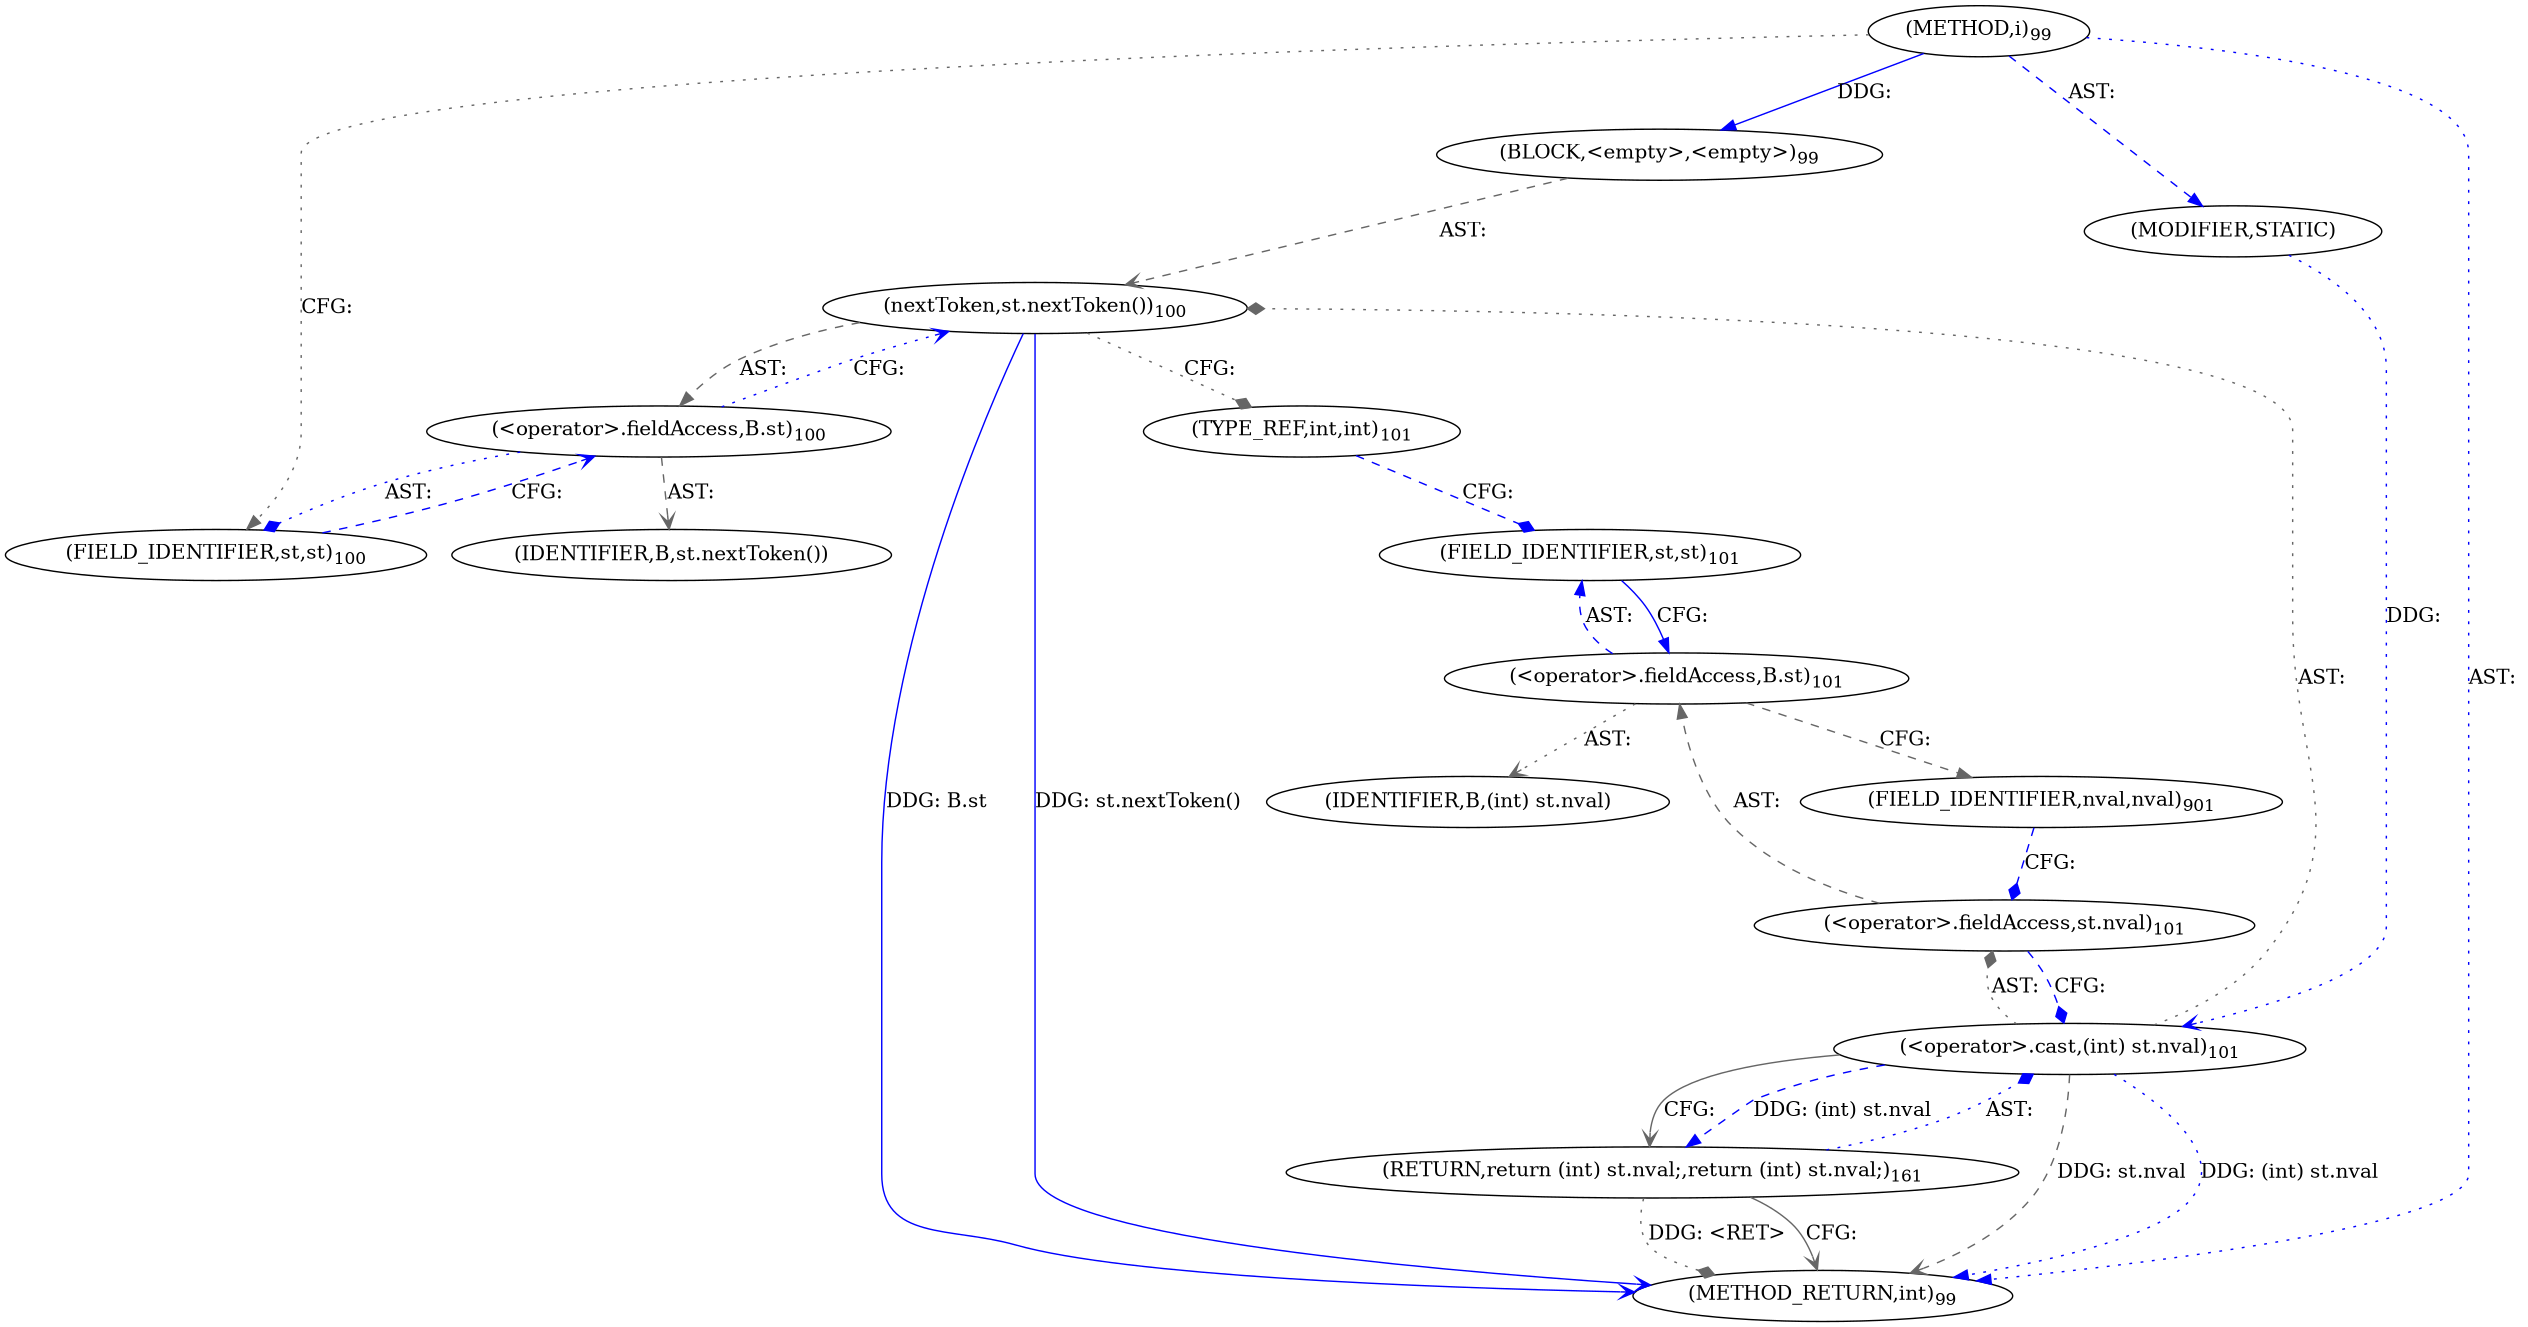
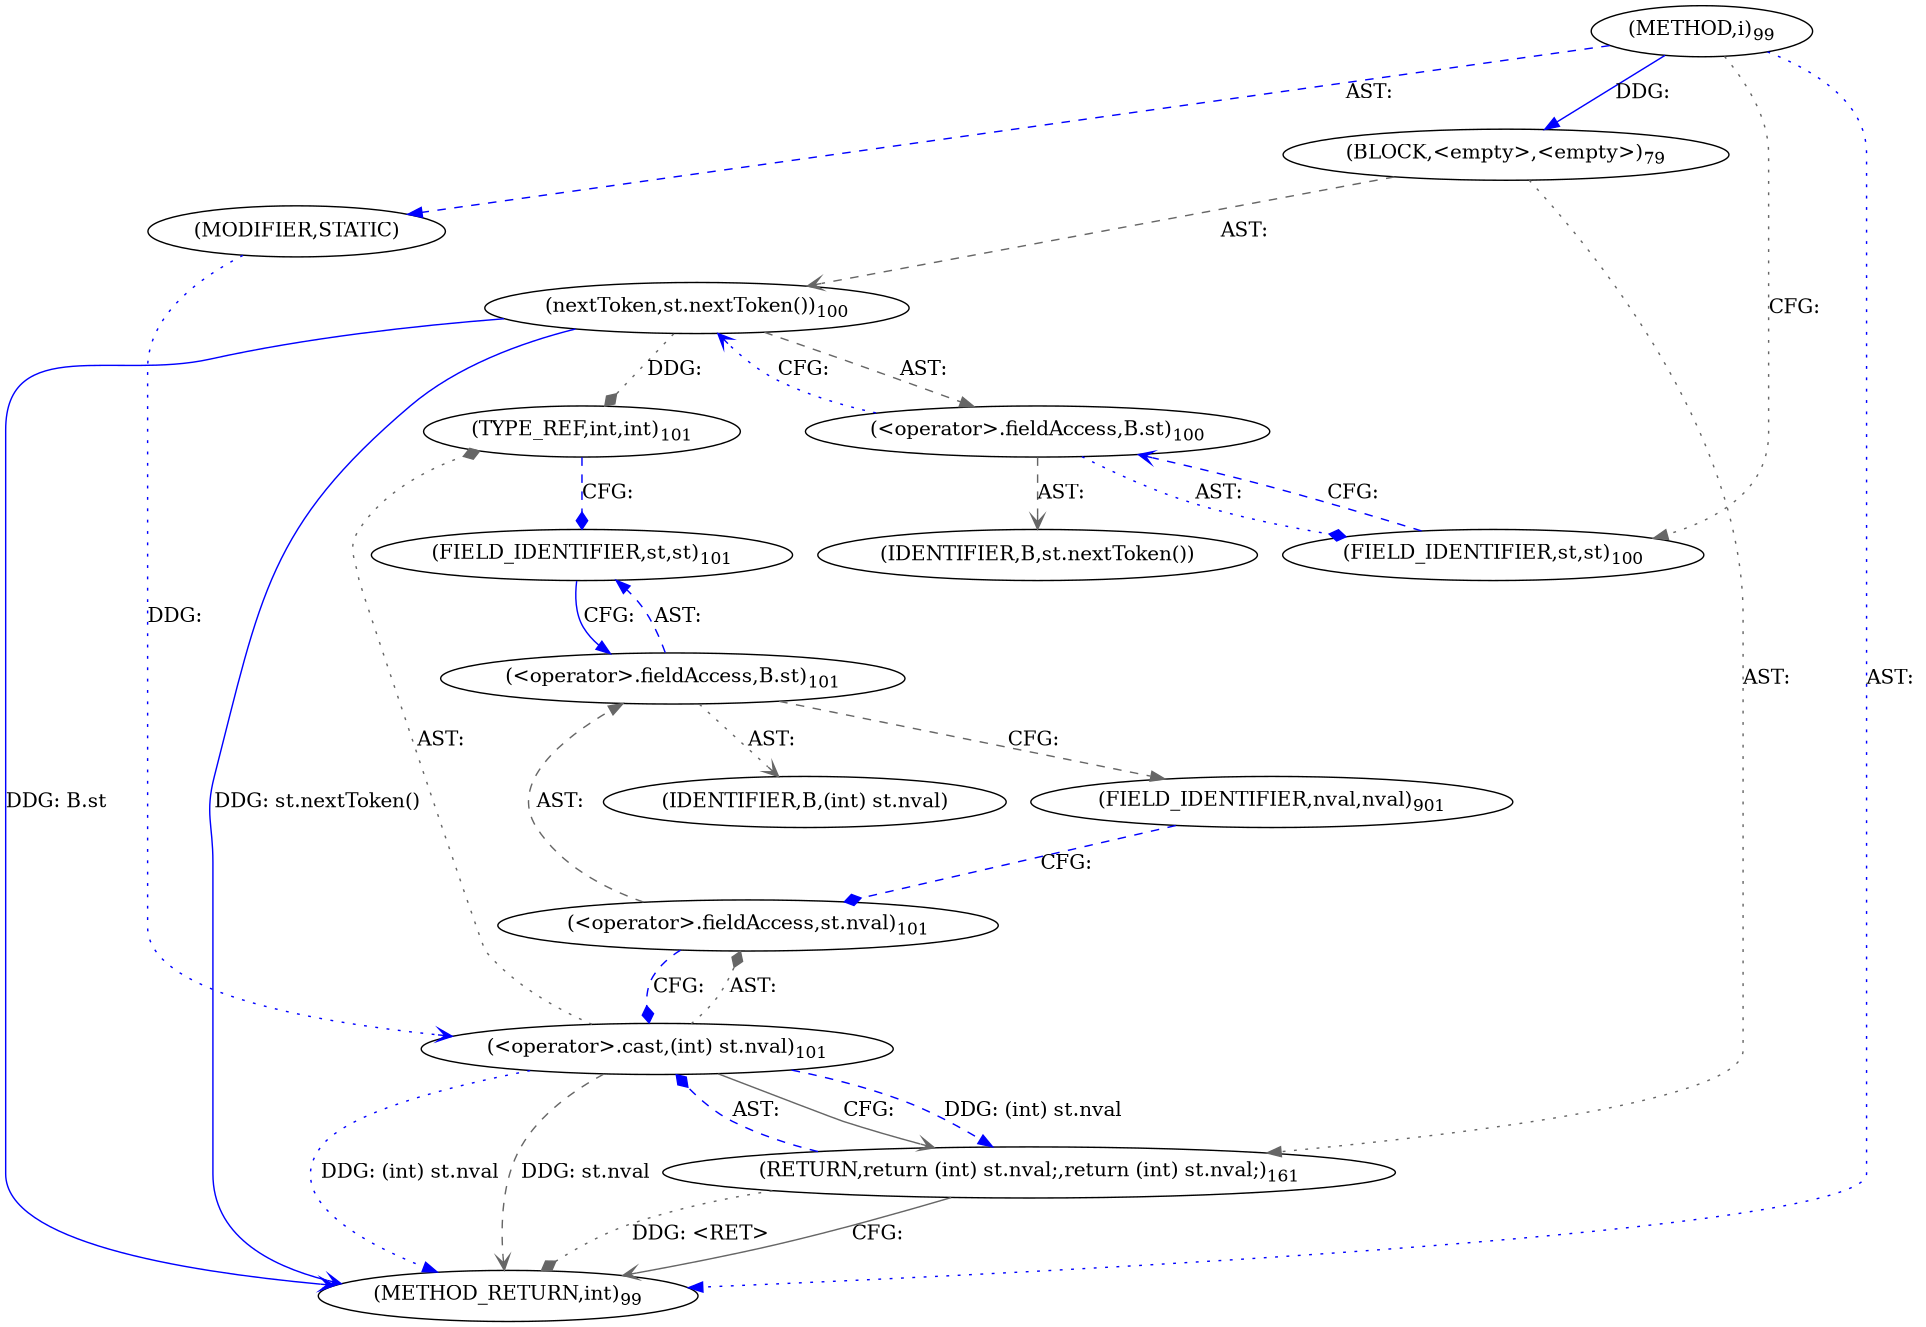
node "(BLOCK,<empty>,<empty>)": text "99" -> "79"
edge "(<operator>.cast,(int) st.nval)" -> "(nextToken,st.nextToken())": now "(<operator>.cast,(int) st.nval)" -> "(TYPE_REF,int,int)"
edge "(nextToken,st.nextToken())" -> "(TYPE_REF,int,int)": label "CFG: " -> "DDG: "
edge "(BLOCK,<empty>,<empty>)" -> "(RETURN,return (int) st.nval;,return (int) st.nval;)": added, label "AST:"
edge "(RETURN,return (int) st.nval;,return (int) st.nval;)" -> "(<operator>.cast,(int) st.nval)": style dotted -> dashed
